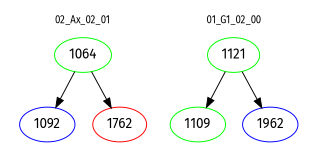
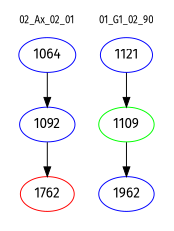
cluster "01_G1_02_00": label "01_G1_02_00" -> "01_G1_02_90"
node "1064": color green -> blue
node "1121": color green -> blue
edge "1064" -> "1762": now "1092" -> "1762"
edge "1121" -> "1962": now "1109" -> "1962"
